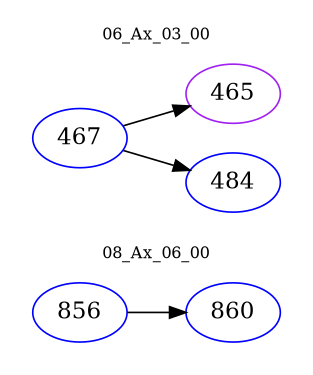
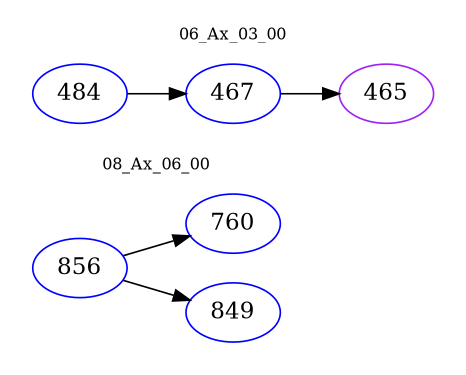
edge "467" -> "484": reversed
node "860": label "860" -> "760"
node "849": added
